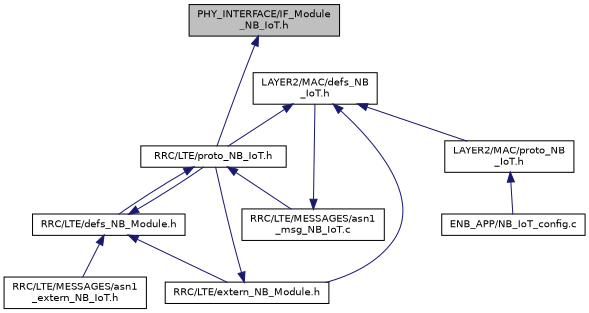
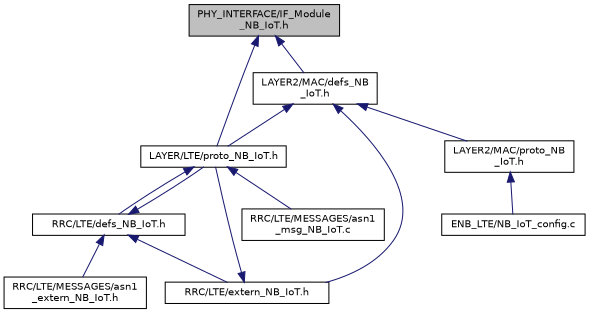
edge "LAYER2/MAC/defs_NB _IoT.h" -> "RRC/LTE/MESSAGES/asn1 _msg_NB_IoT.c": now "LAYER2/MAC/defs_NB _IoT.h" -> "PHY_INTERFACE/IF_Module _NB_IoT.h"
node "RRC/LTE/proto_NB_IoT.h": label "RRC/LTE/proto_NB_IoT.h" -> "LAYER/LTE/proto_NB_IoT.h"
node "RRC/LTE/defs_NB_Module.h": label "RRC/LTE/defs_NB_Module.h" -> "RRC/LTE/defs_NB_IoT.h"
node "ENB_APP/NB_IoT_config.c": label "ENB_APP/NB_IoT_config.c" -> "ENB_LTE/NB_IoT_config.c"
node "RRC/LTE/extern_NB_Module.h": label "RRC/LTE/extern_NB_Module.h" -> "RRC/LTE/extern_NB_IoT.h"
